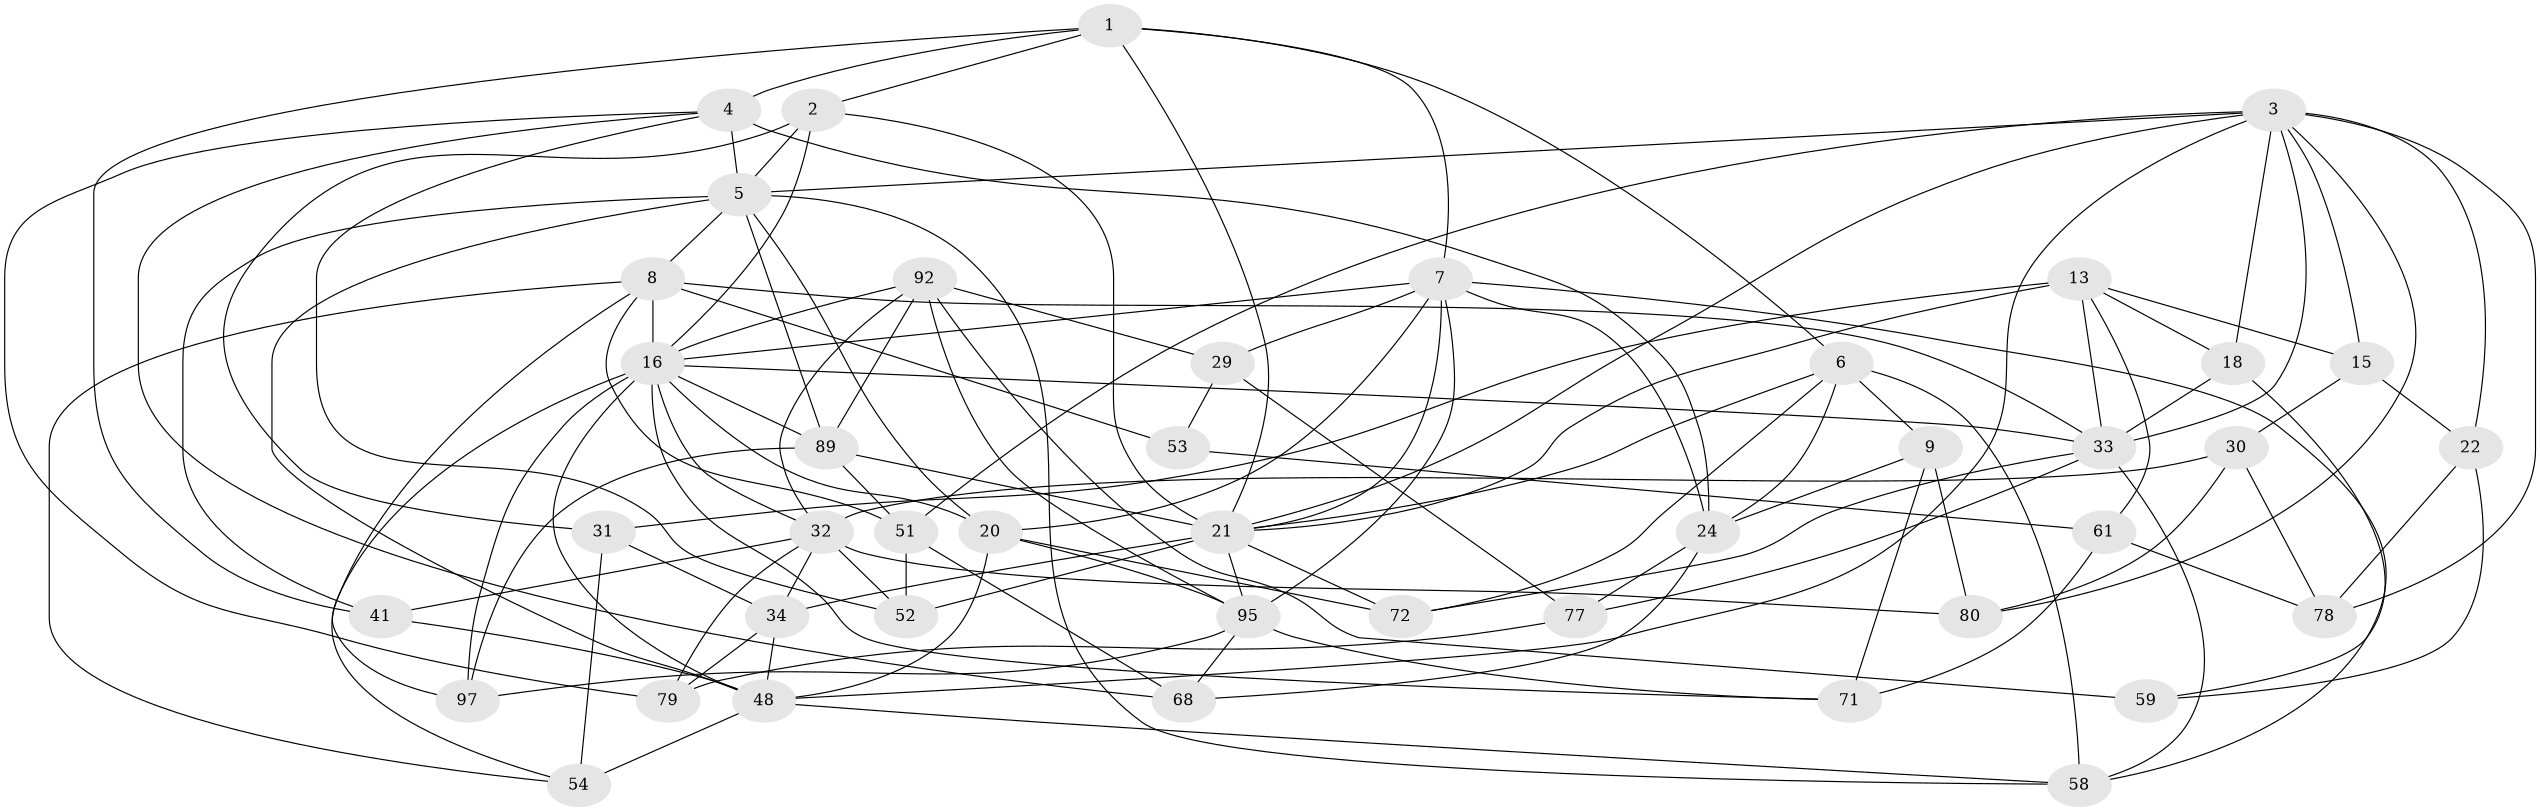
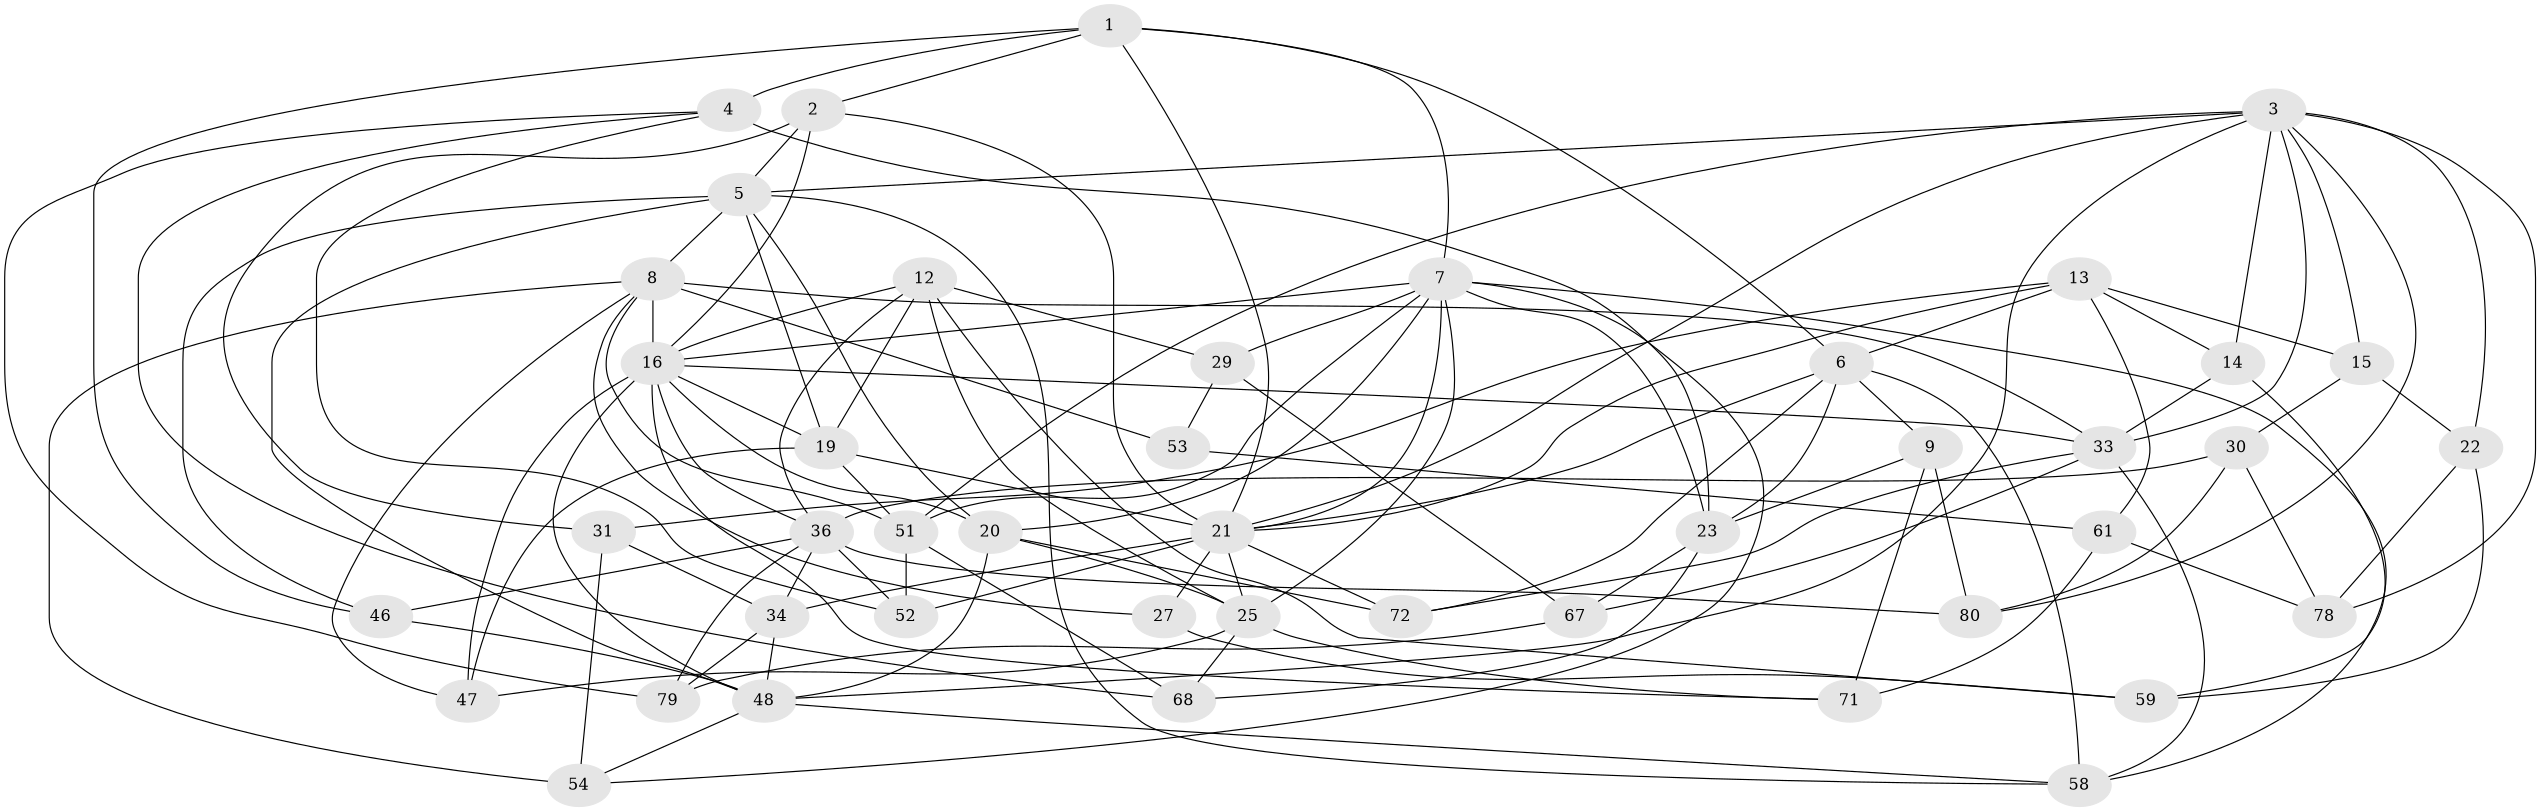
edge "4" -- "5": removed
node "92": label "92" -> "12"
edge "13" -- "33": now "13" -- "6"
node "18": label "18" -> "14"
node "89": label "89" -> "19"
edge "7" -- "51": added
edge "16" -- "54": now "7" -- "54"
node "32": label "32" -> "36"
node "24": label "24" -> "23"
node "41": label "41" -> "46"
node "27": added
node "95": label "95" -> "25"
node "77": label "77" -> "67"
node "97": label "97" -> "47"
